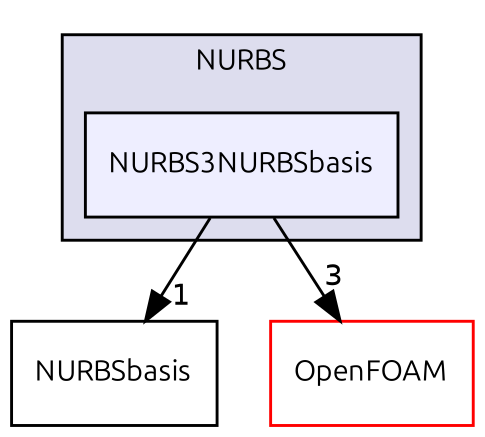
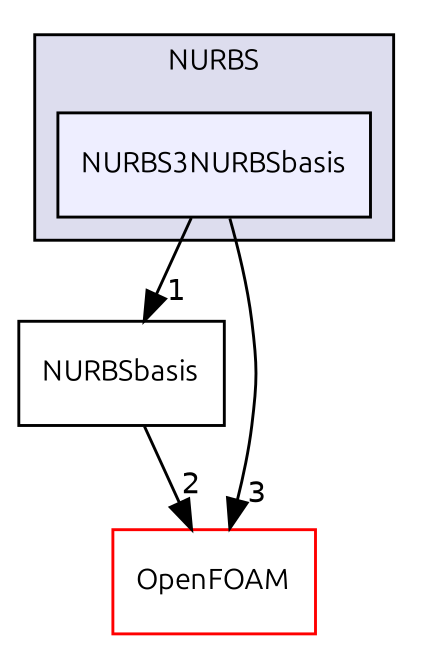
edge "NURBSbasis" -> "OpenFOAM": added
